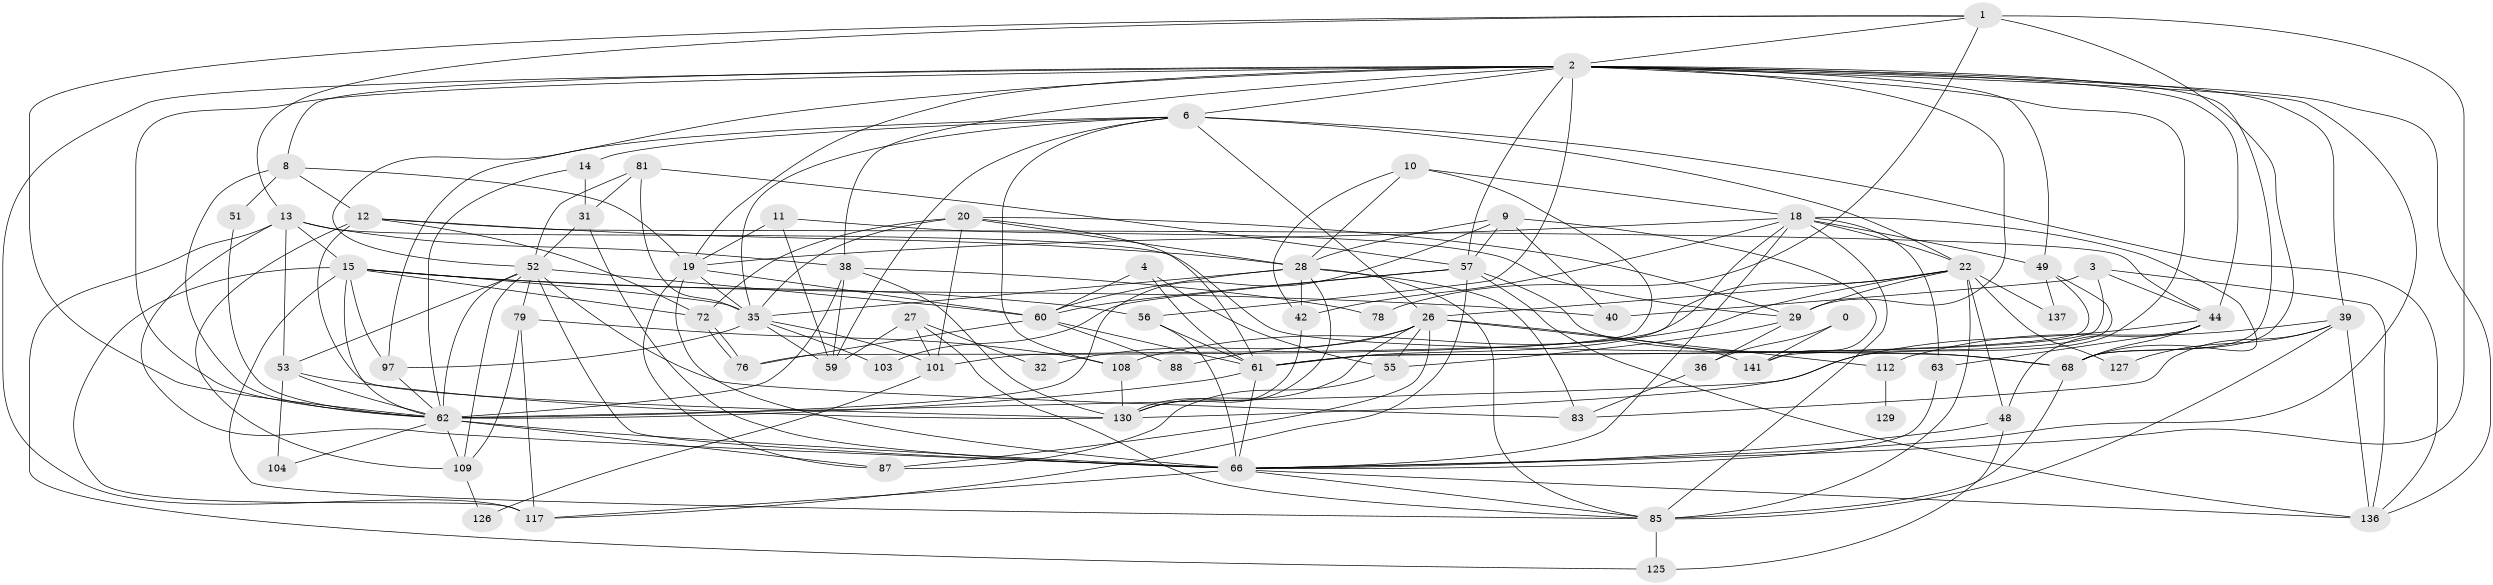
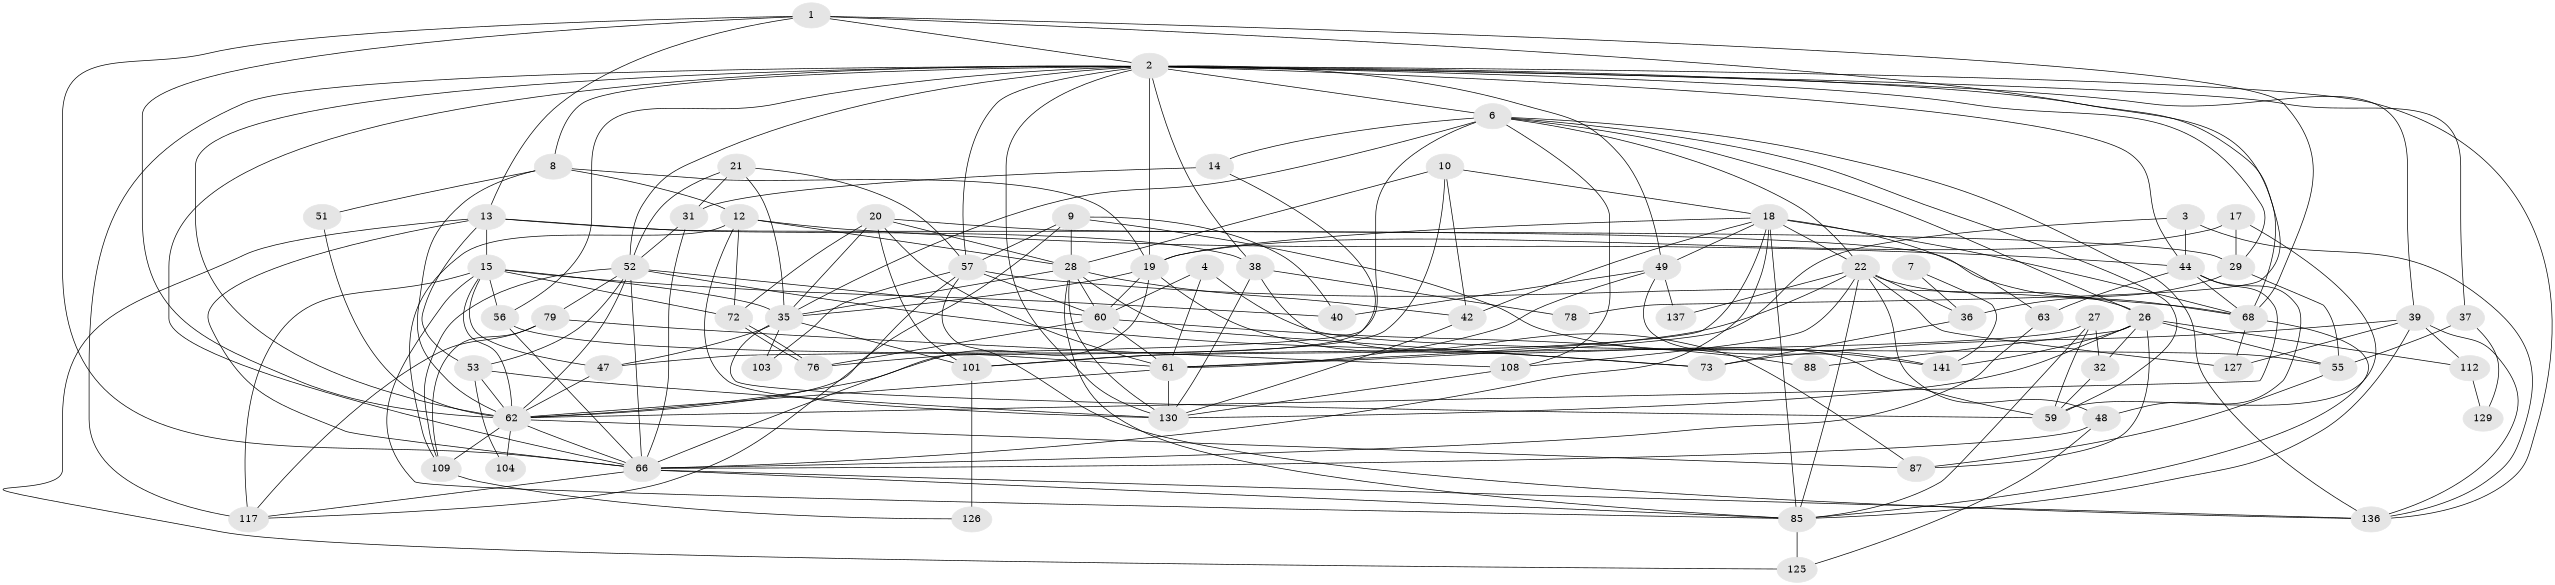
node "81": label "81" -> "21"
node "11": label "11" -> "17"
edge "22" -- "29": now "22" -- "36"
edge "3" -- "40": now "49" -- "40"
node "0": label "0" -> "7"
node "37": added
edge "68" -- "127": added
node "97": label "97" -> "47"
edge "32" -- "59": added
edge "38" -- "62": removed
node "83": label "83" -> "73"
edge "61" -- "66": now "61" -- "130"
